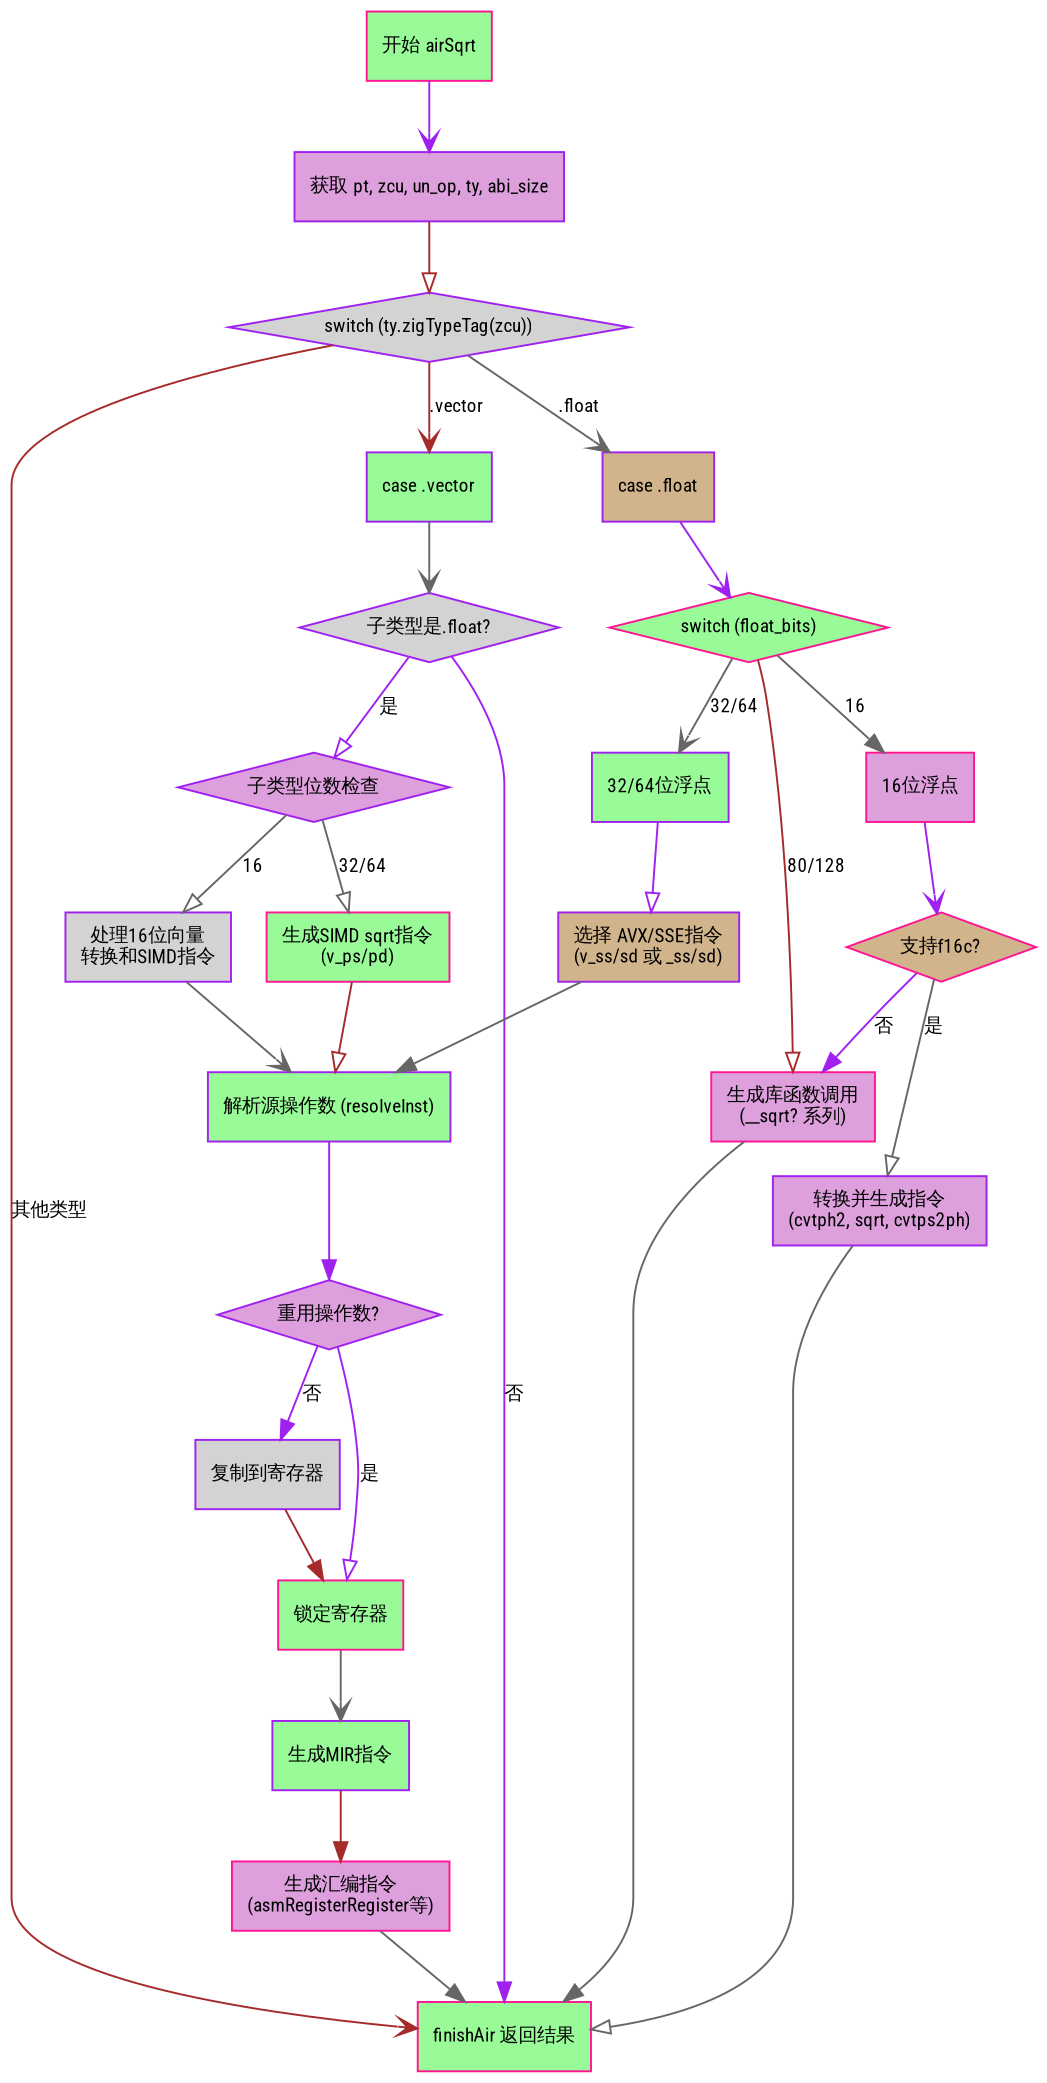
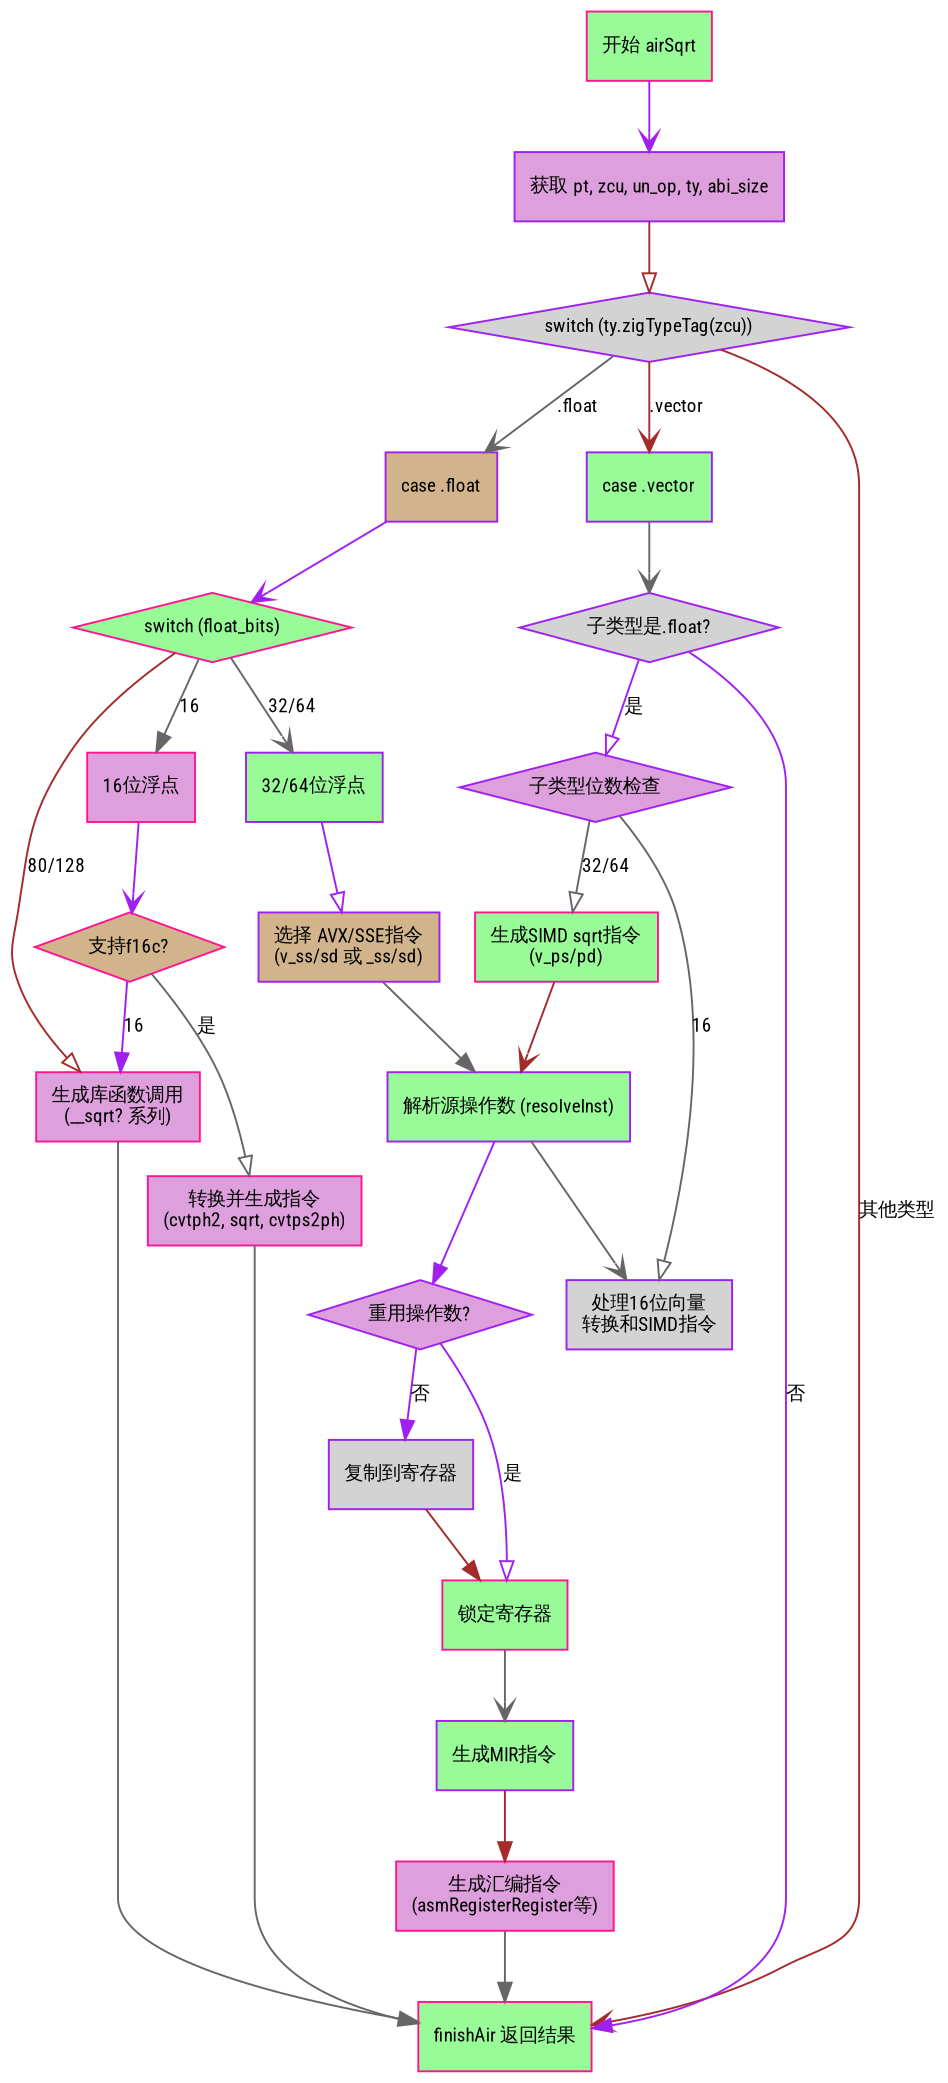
edge "生成SIMD sqrt指令 (v_ps/pd)" -> "解析源操作数 (resolveInst)": arrowhead onormal -> vee
edge "处理16位向量 转换和SIMD指令" -> "解析源操作数 (resolveInst)": reversed
edge "支持f16c?" -> "生成库函数调用 (__sqrt? 系列)": label "否" -> "16"
node "转换并生成指令 (cvtph2, sqrt, cvtps2ph)": color purple -> deeppink
